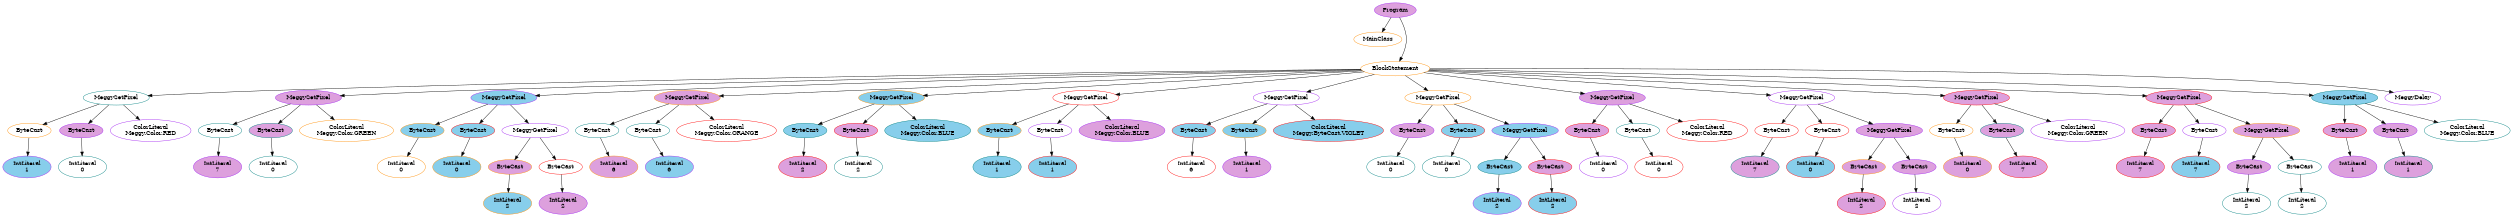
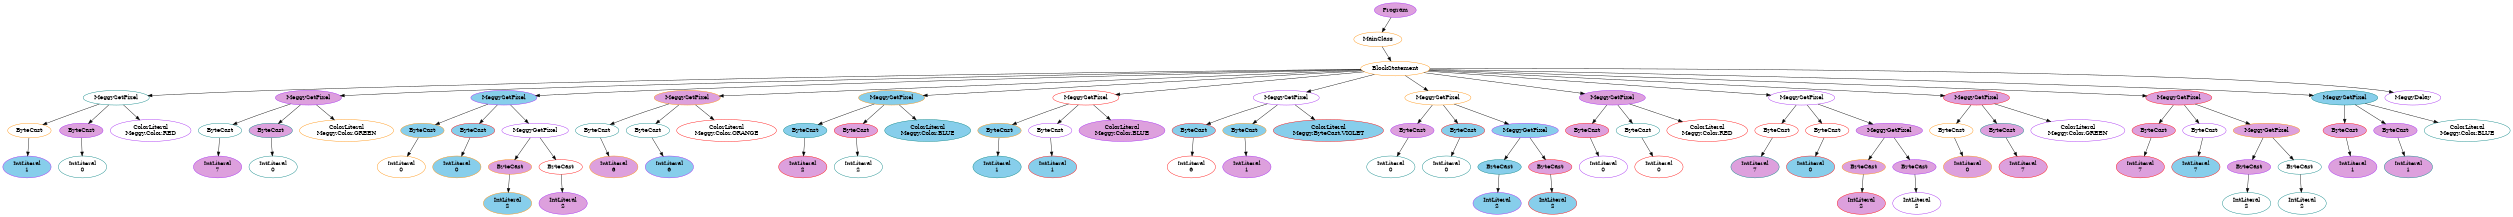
edge "Program" -> "BlockStatement": now "MainClass" -> "BlockStatement"
